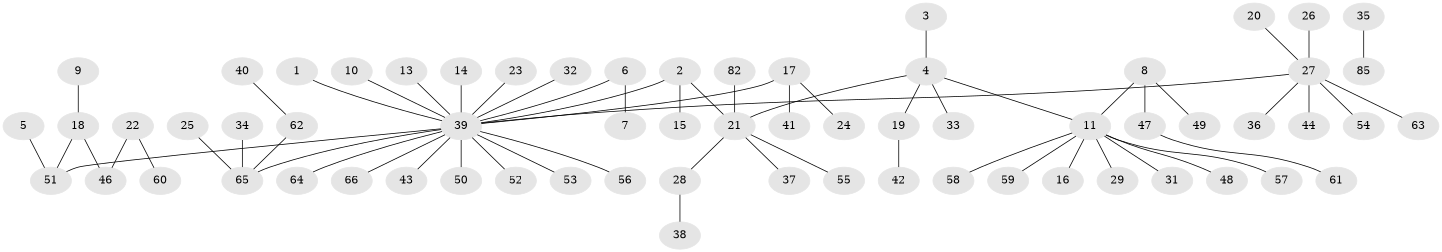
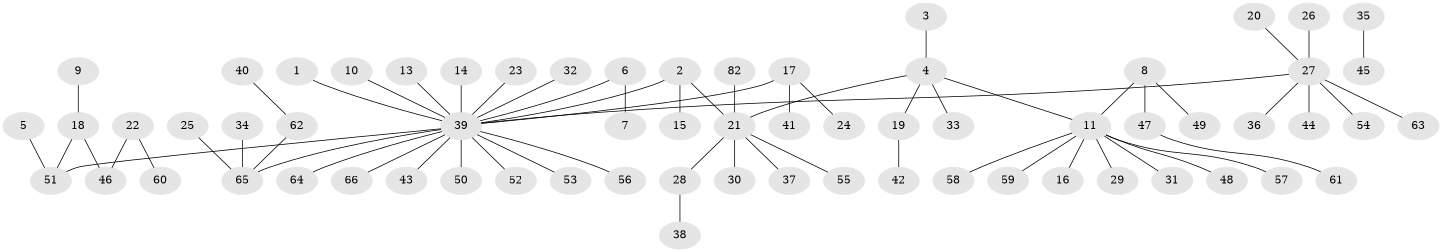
node "85": label "85" -> "45"
node "30": added
